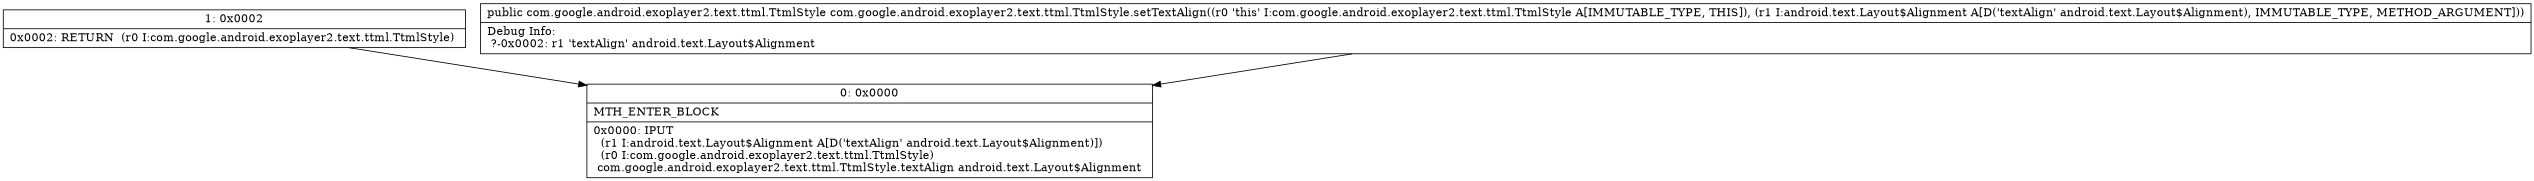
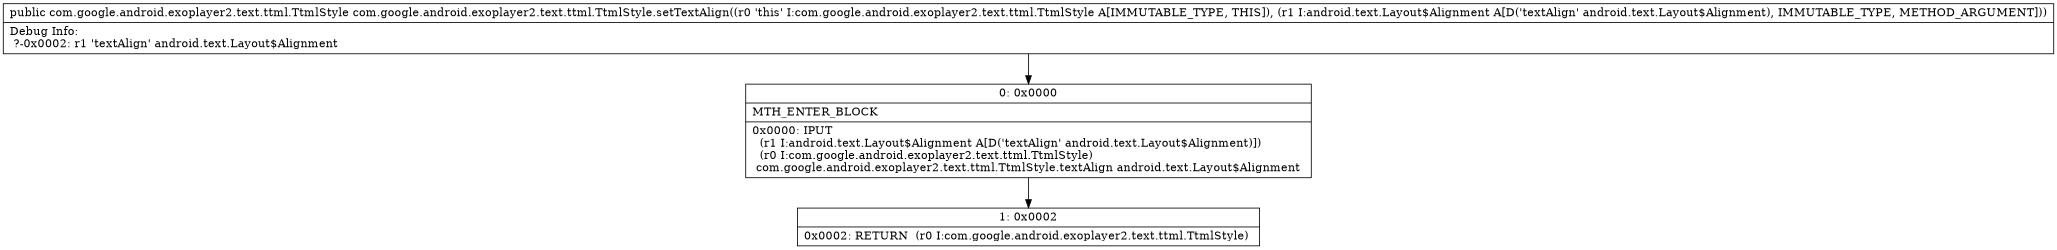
edge "1: 0x0002" -> "0: 0x0000": reversed
